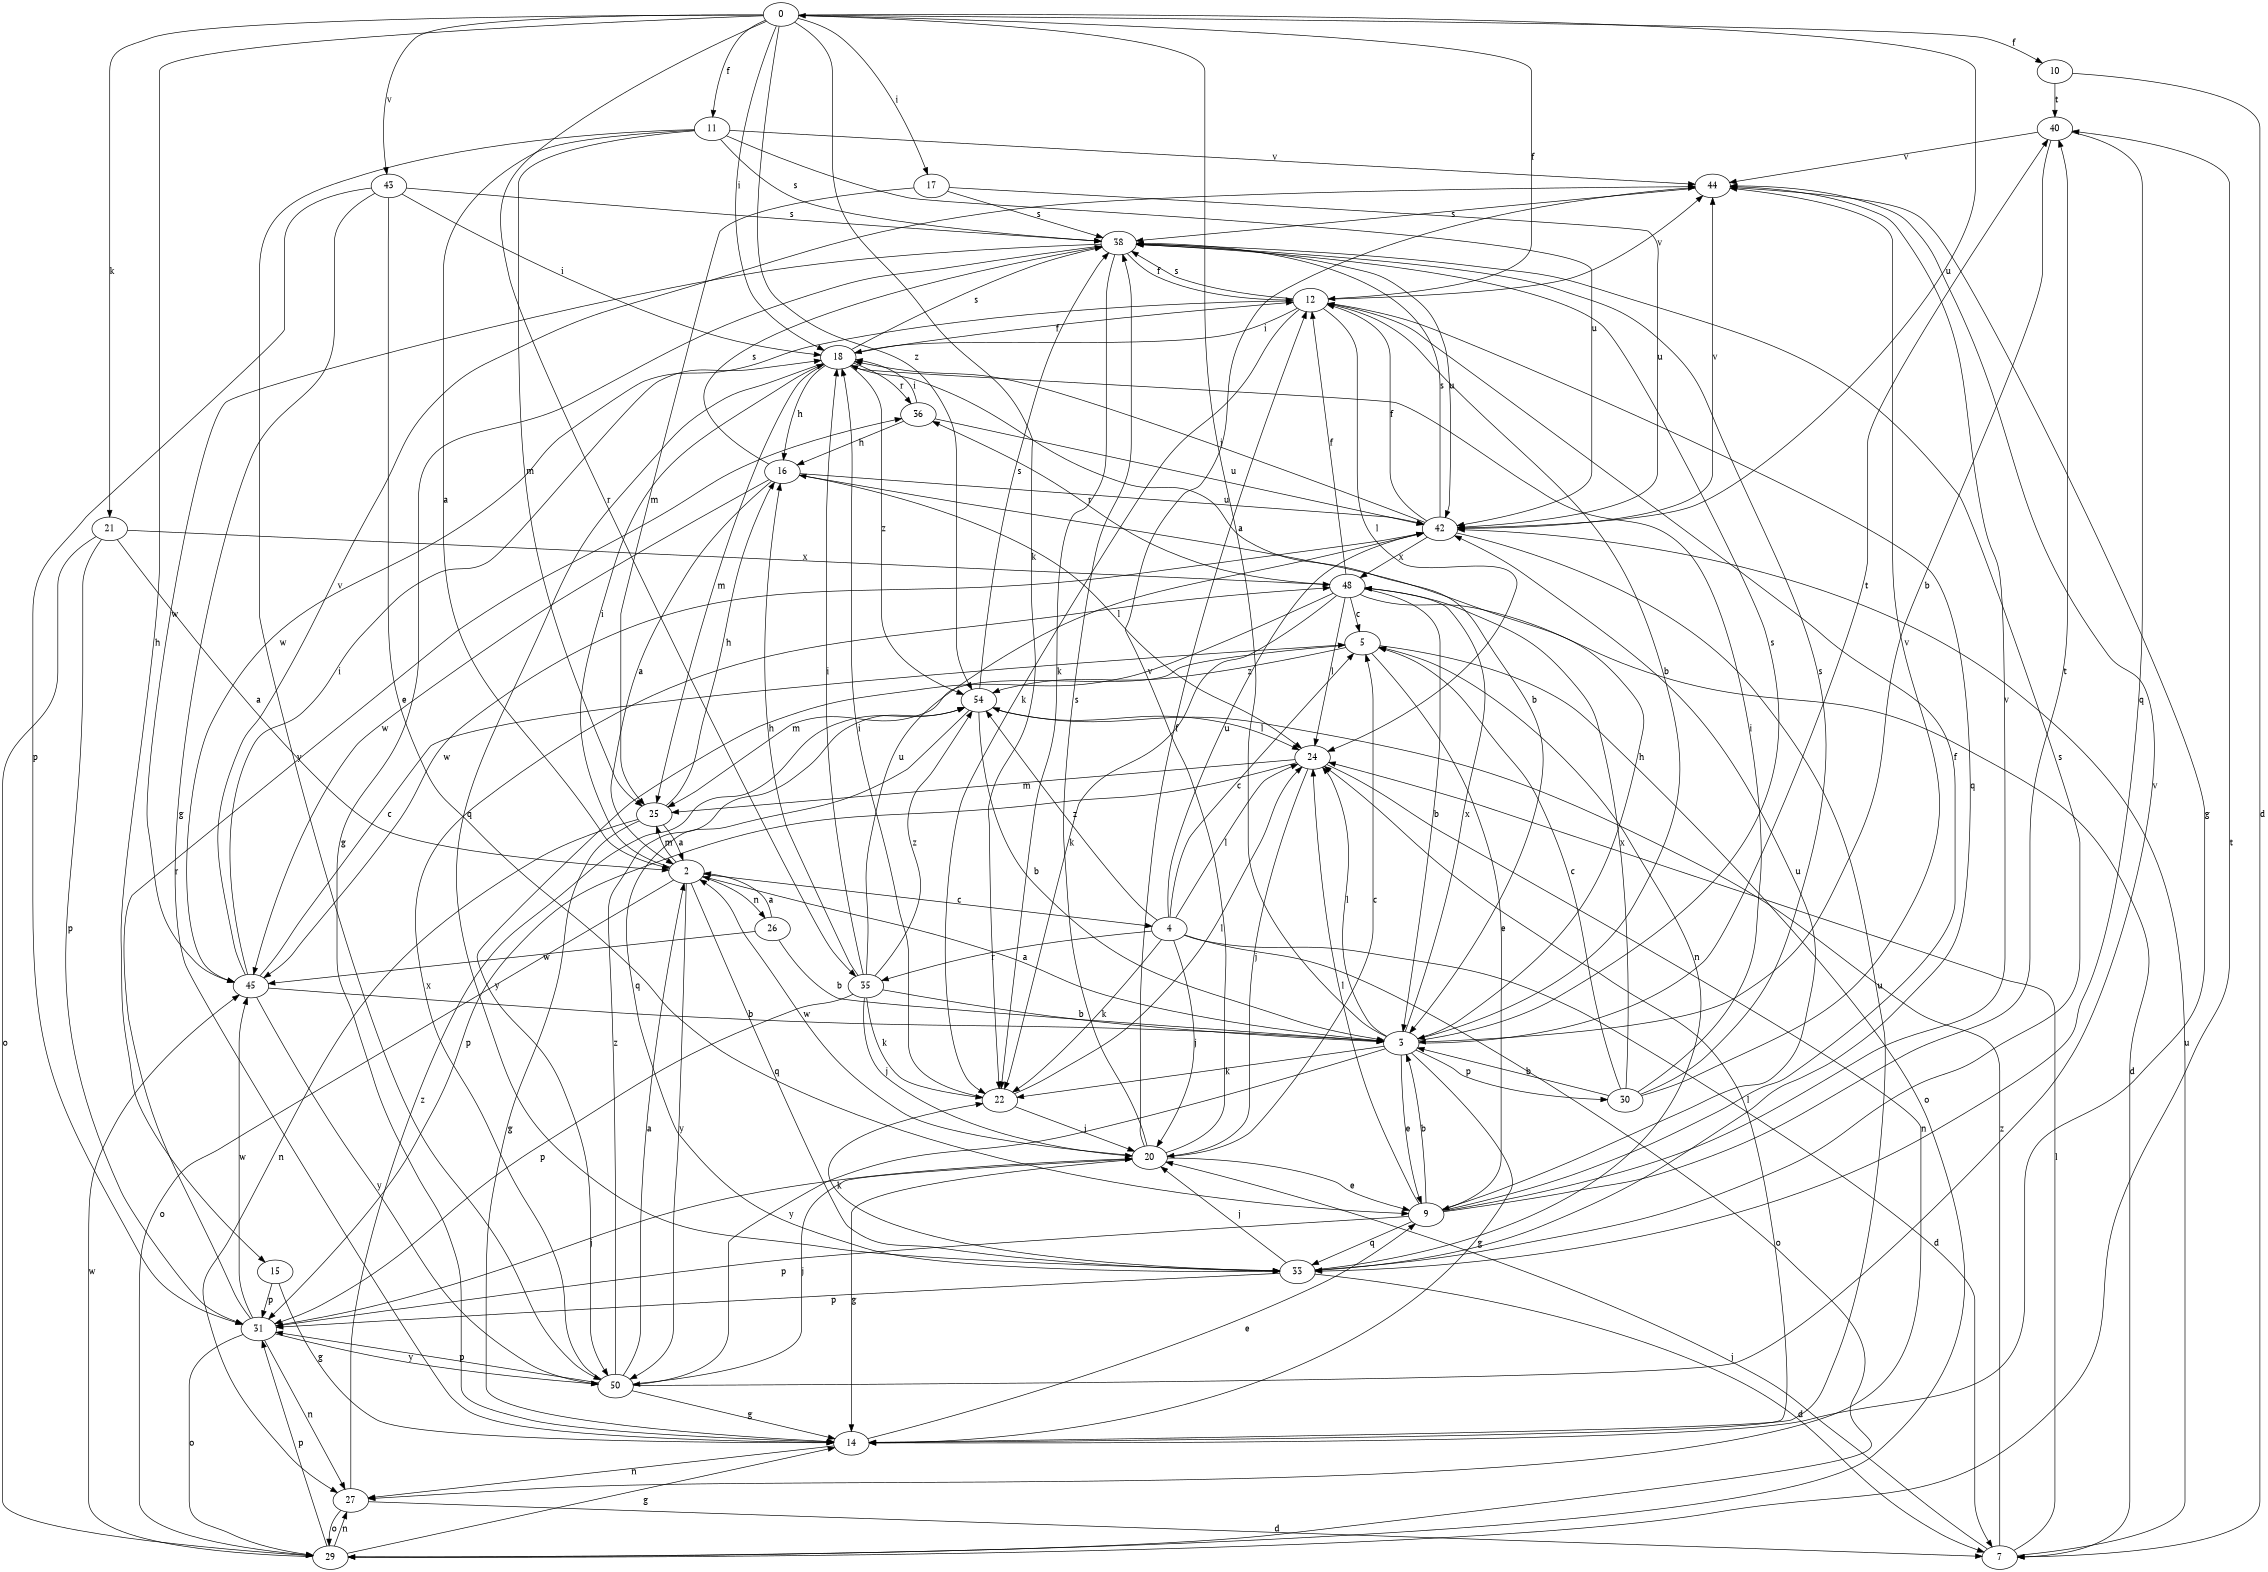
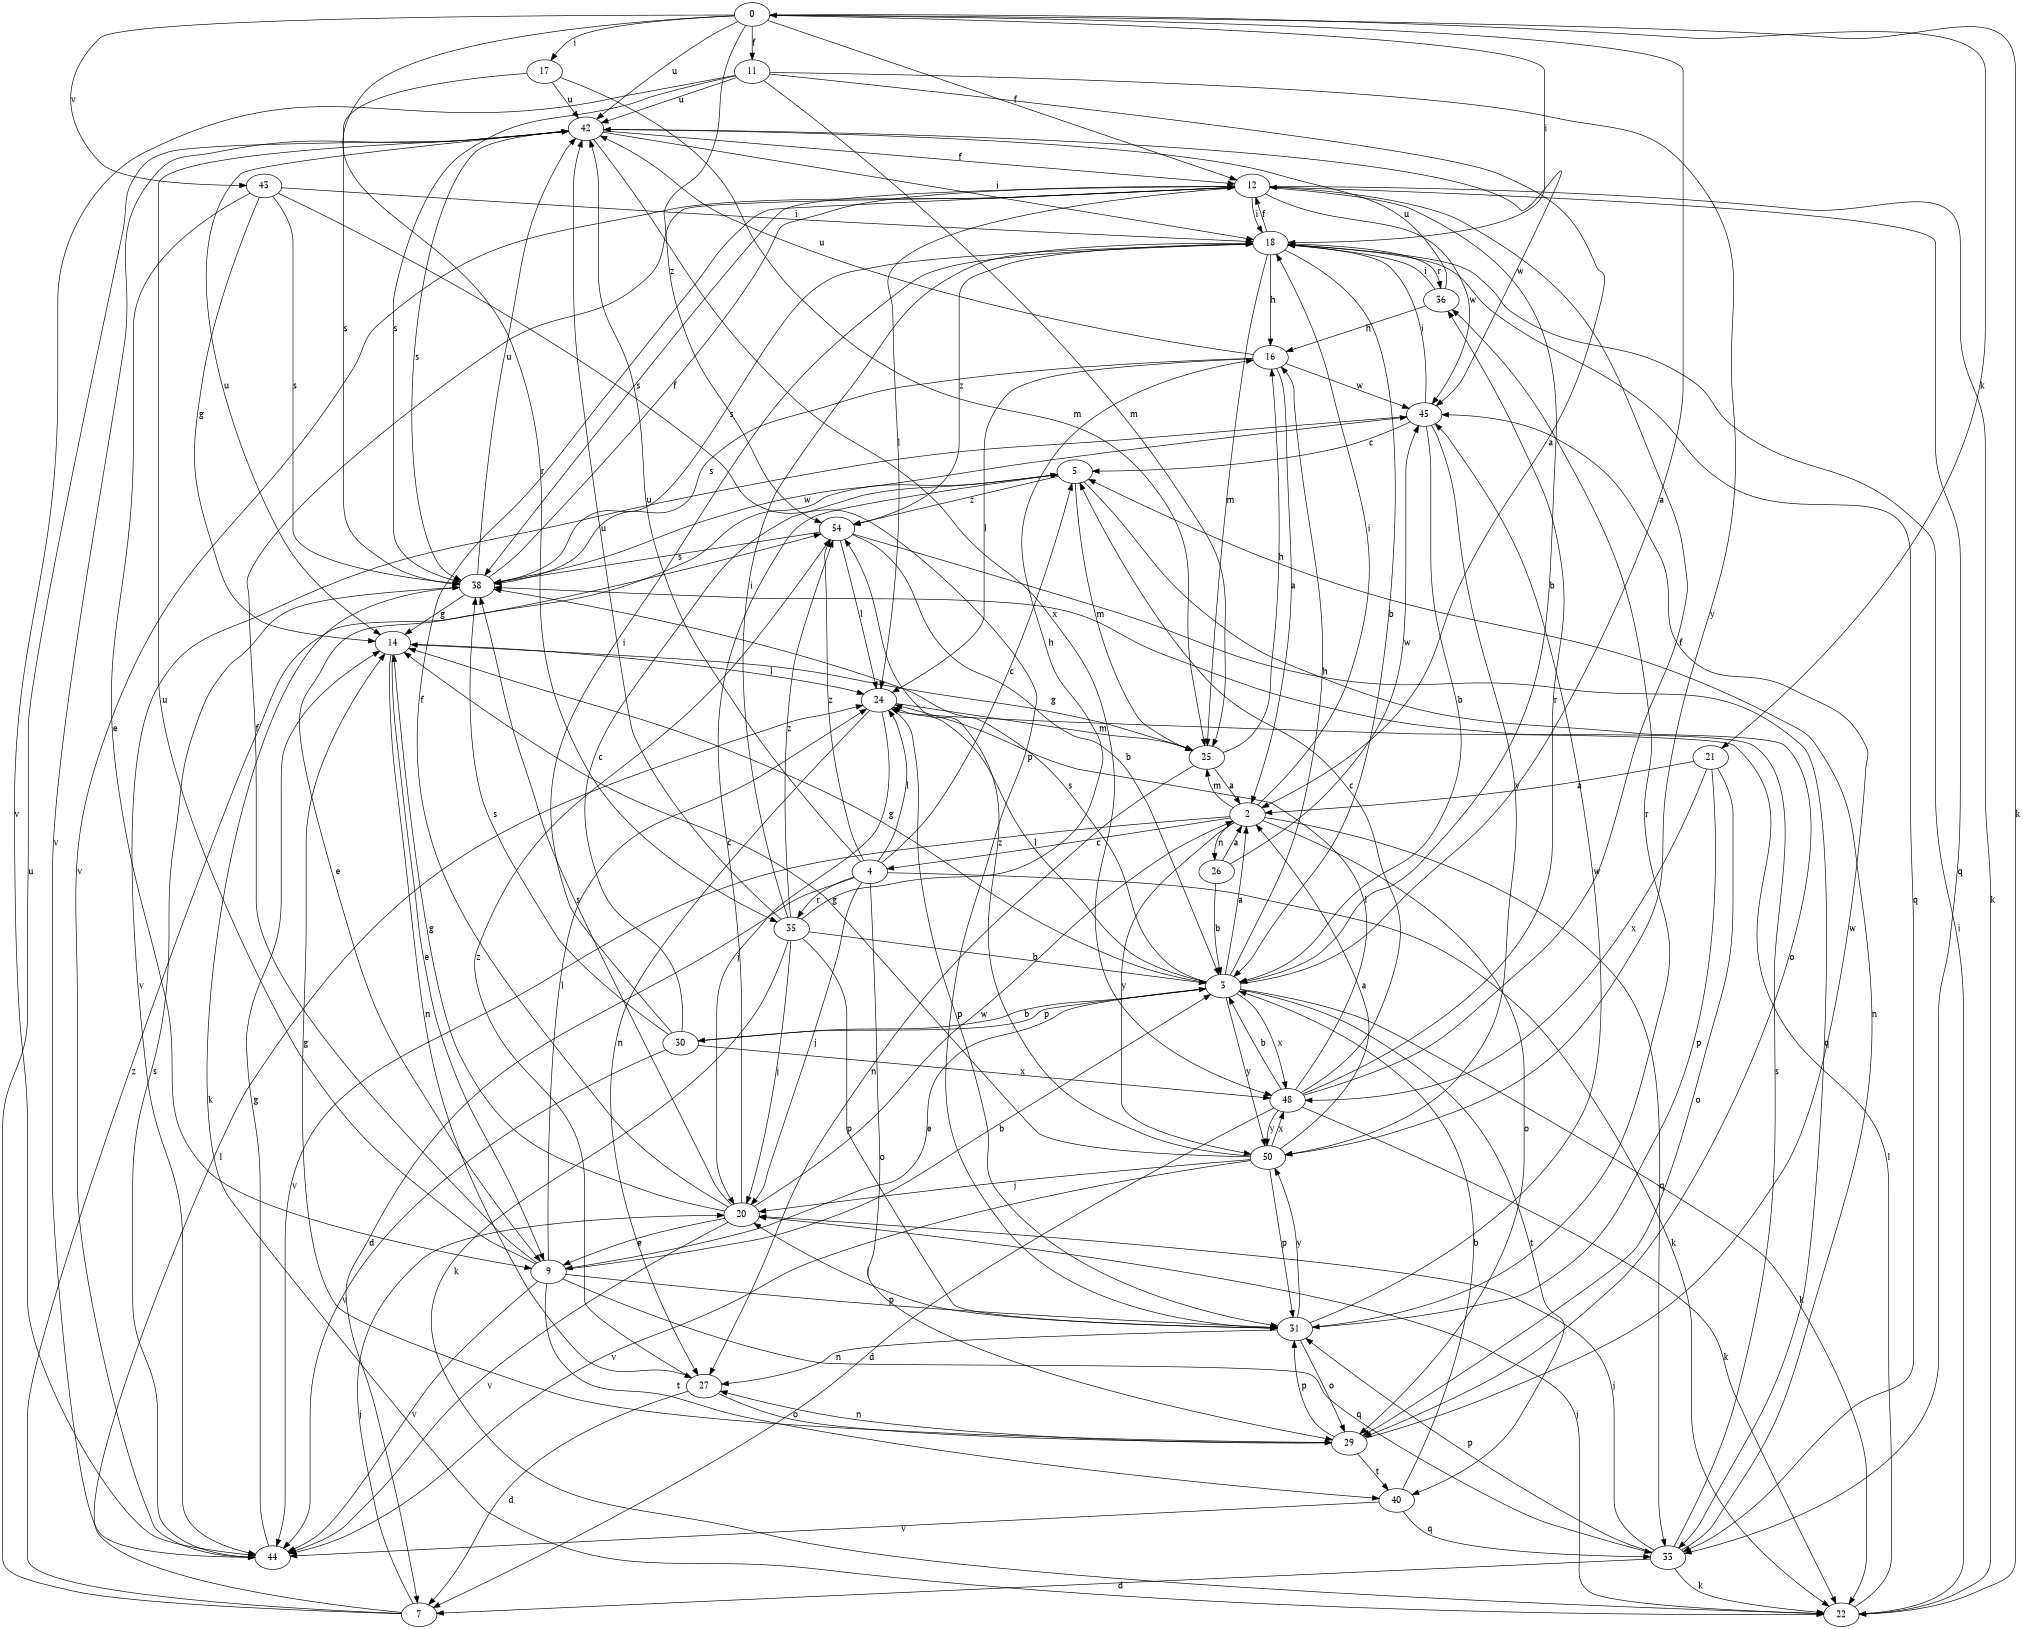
node "10": removed
edge "2" -> "44": added, label "v"
node "15": removed
